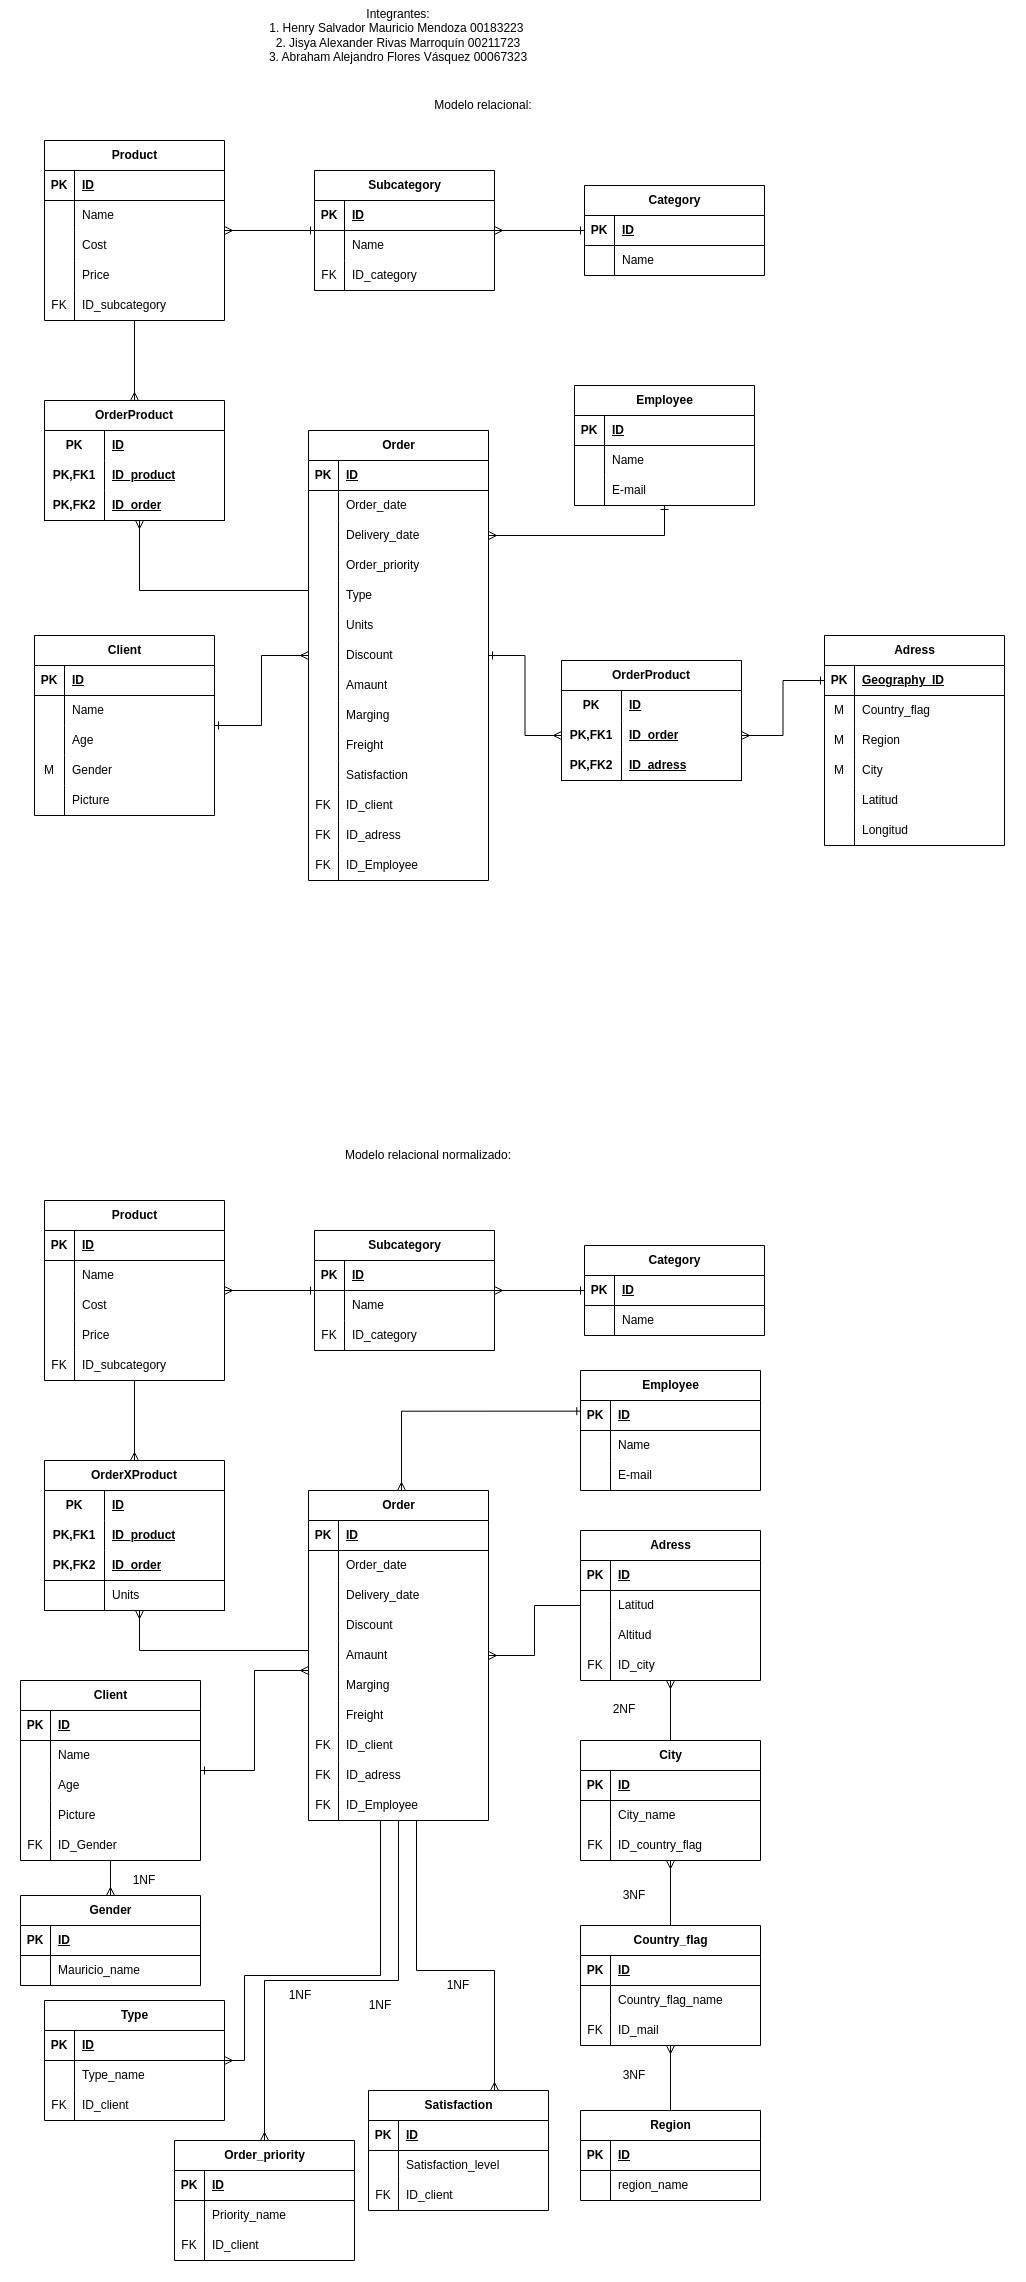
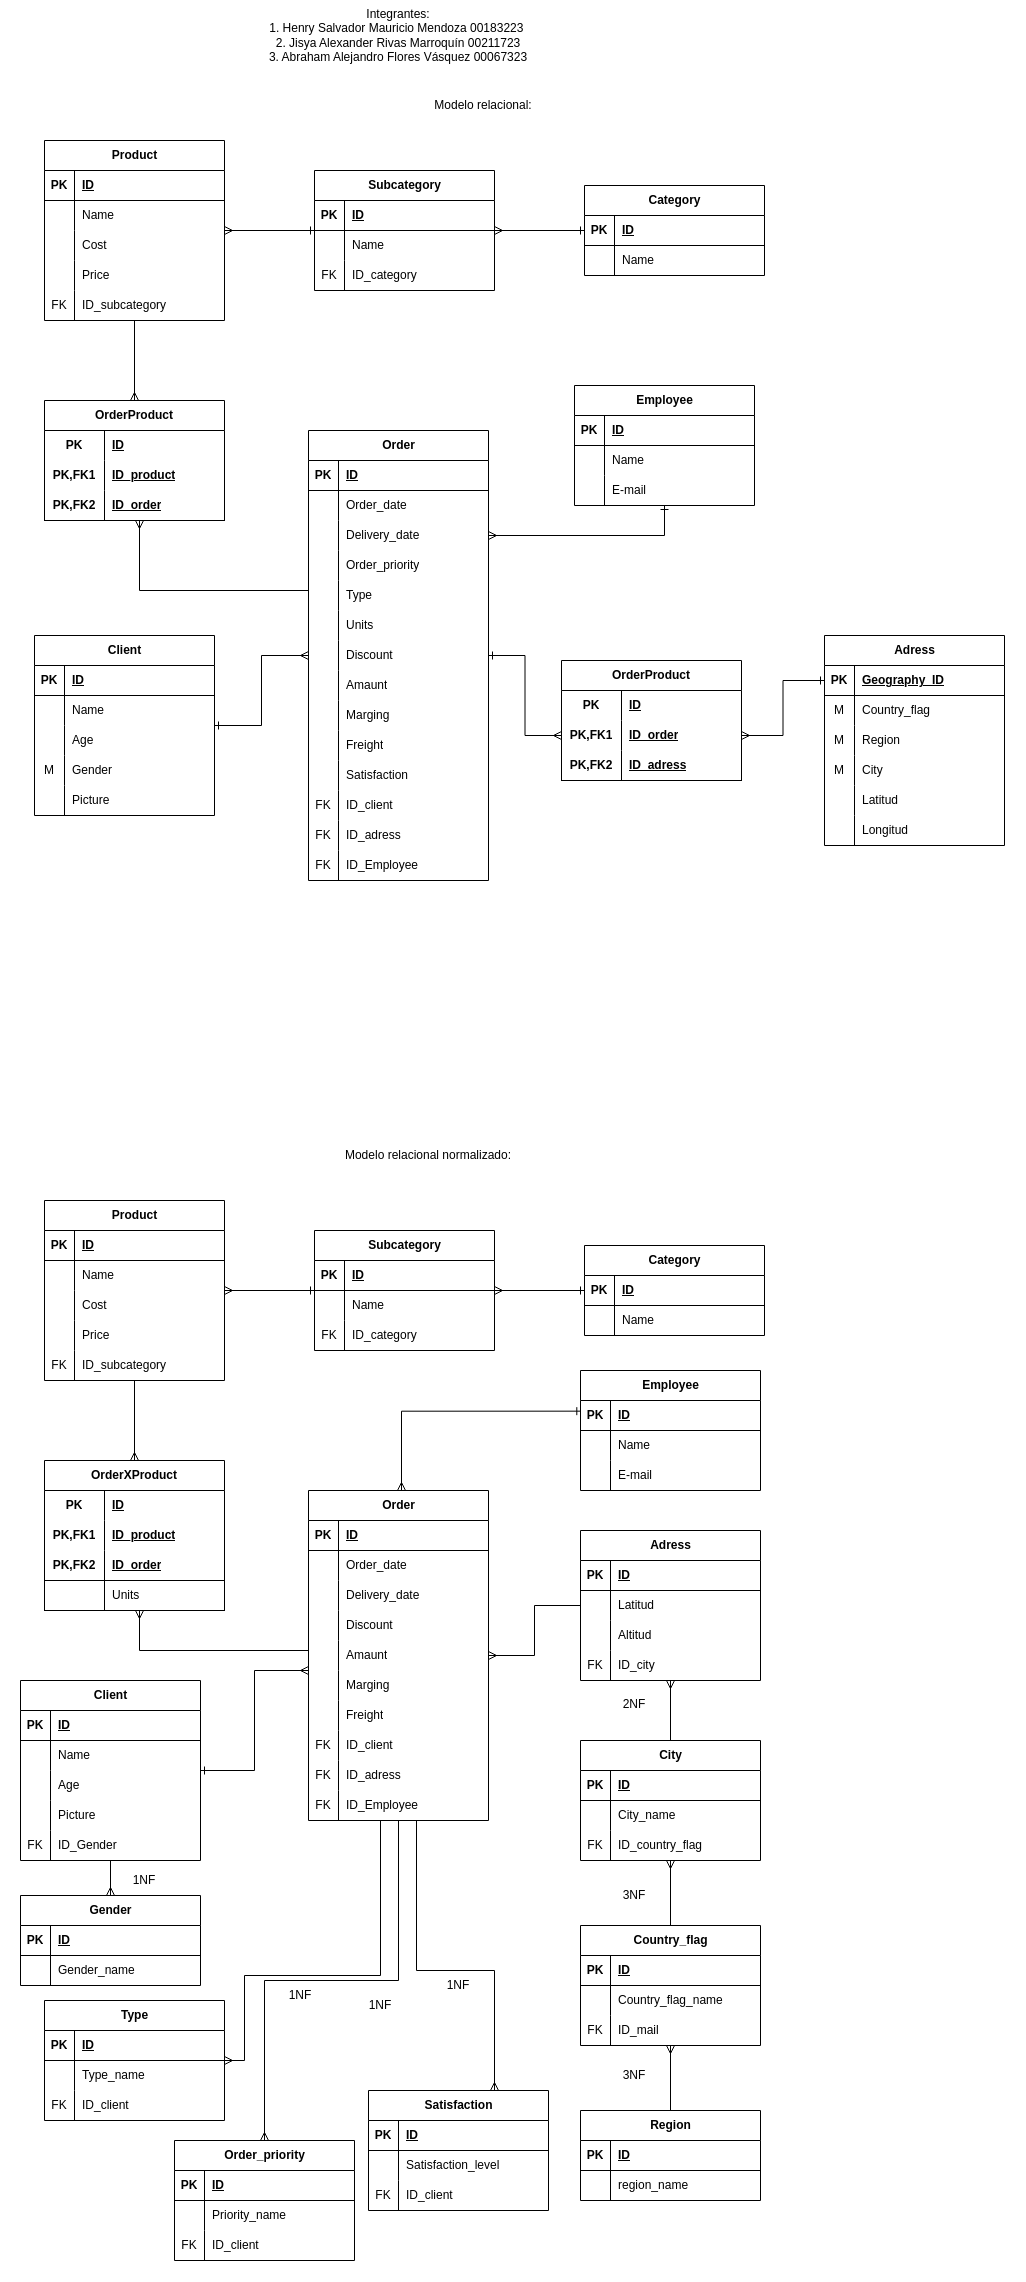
node "2NF": moved (625, 1710) -> (635, 1705)
node "Mauricio_name": label "Mauricio_name" -> "Gender_name"
